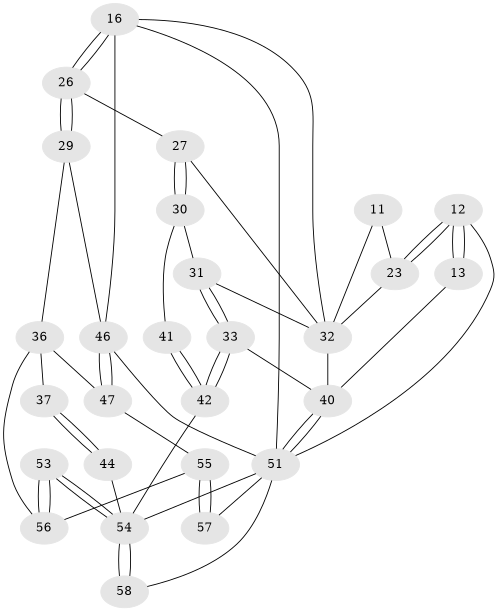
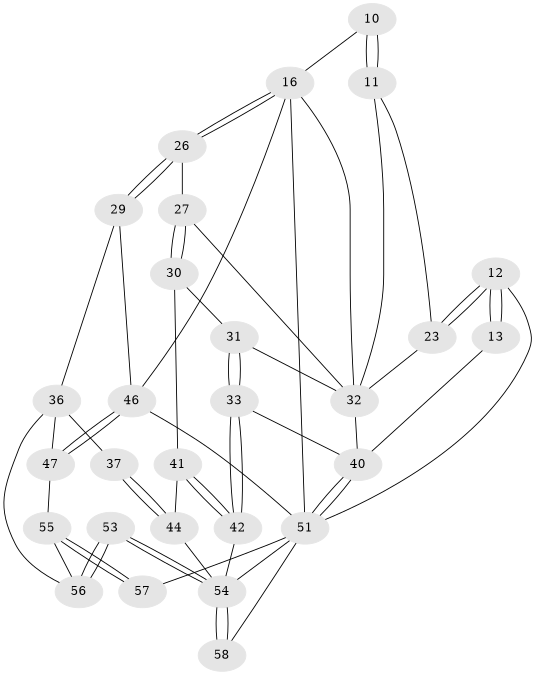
node "10": added
edge "41" -- "44": added
